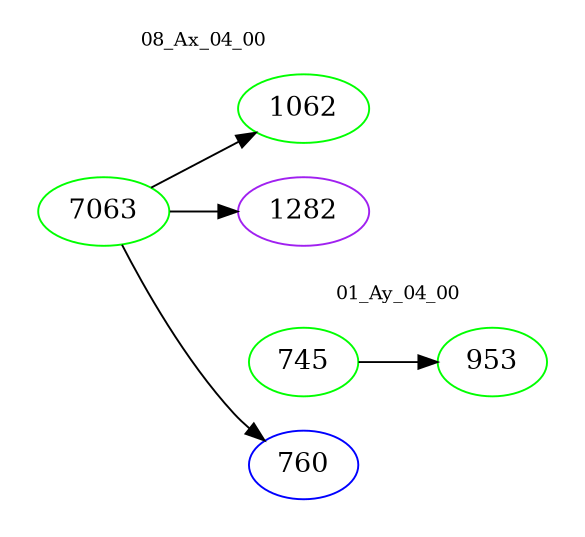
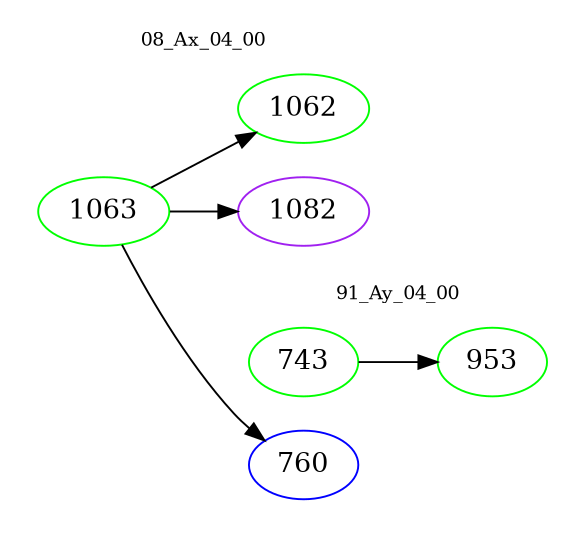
node "7063": label "7063" -> "1063"
node "1282": label "1282" -> "1082"
cluster "01_Ay_04_00": label "01_Ay_04_00" -> "91_Ay_04_00"
node "745": label "745" -> "743"
